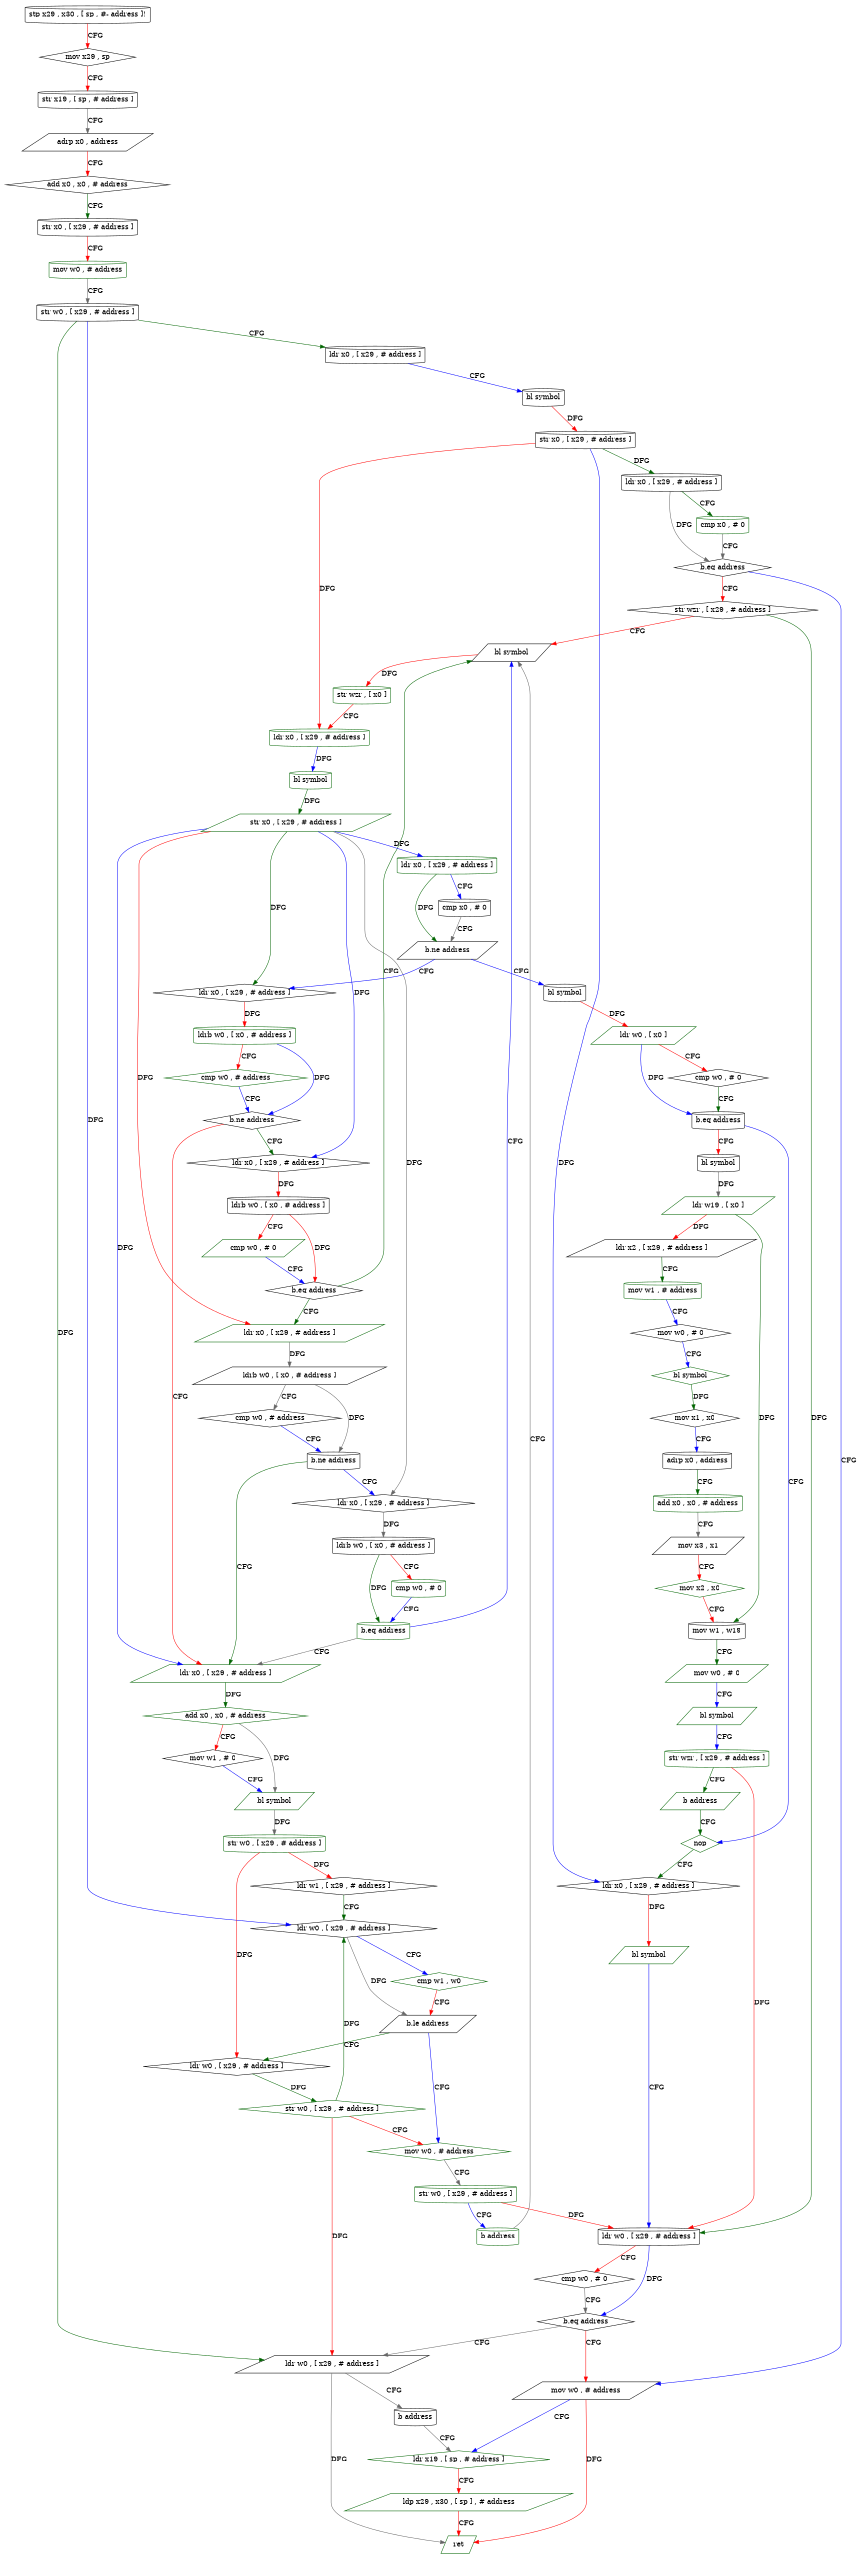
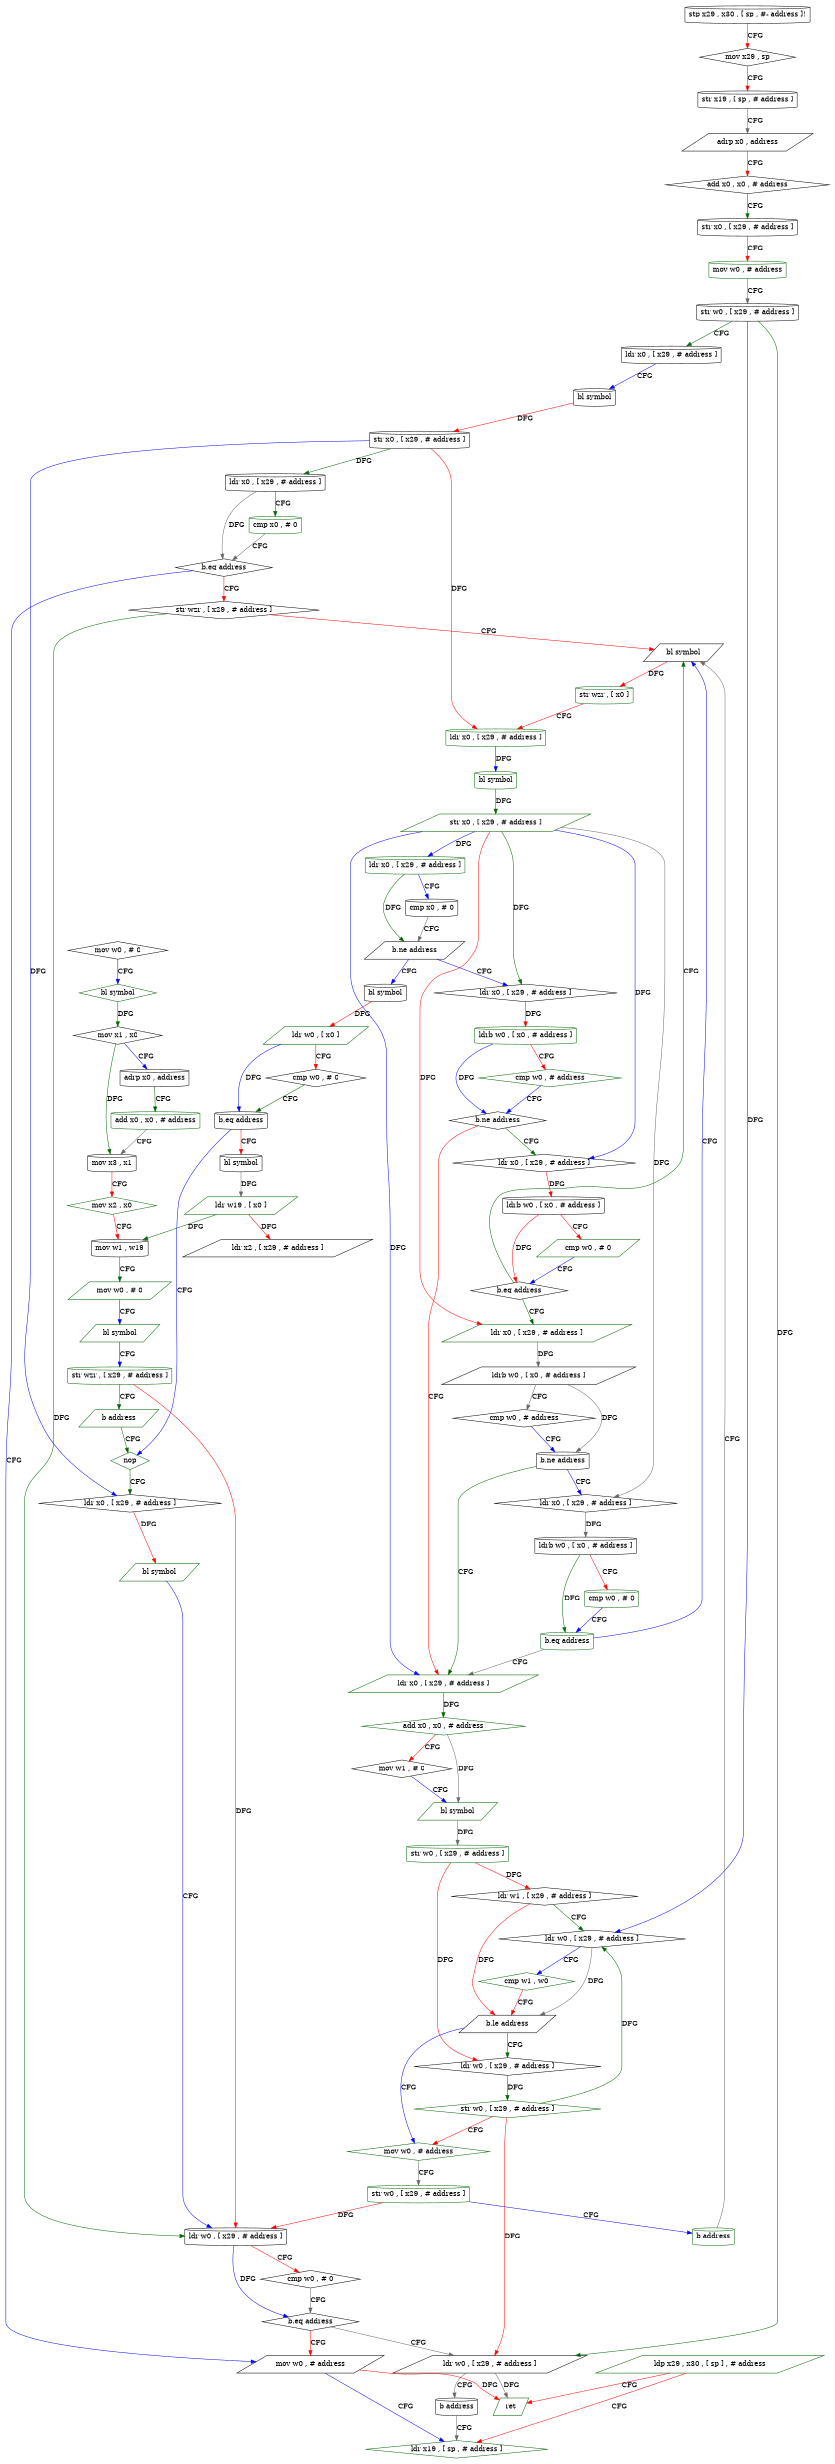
edge "mov x1 , x0" -> "mov x3 , x1": added, label "DFG"
node "mov w1 , # address": removed
node "mov x3 , x1": shape parallelogram -> cylinder
edge "ldr w1 , [ x29 , # address ]" -> "b.le address": added, label "DFG"
edge "ldr x19 , [ sp , # address ]" -> "ldp x29 , x30 , [ sp ] , # address": reversed
